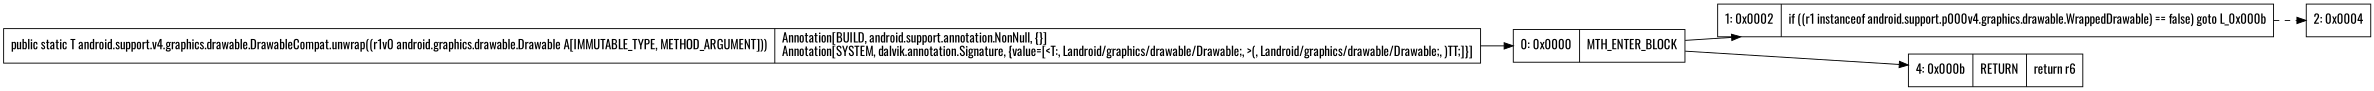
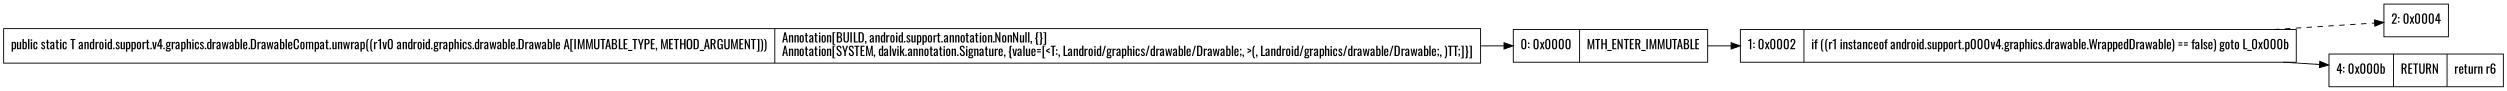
node "0: 0x0000": text "MTH_ENTER_BLOCK" -> "MTH_ENTER_IMMUTABLE"
edge "0: 0x0000" -> "4: 0x000b": now "1: 0x0002" -> "4: 0x000b"
